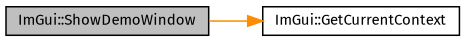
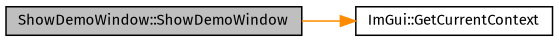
node "ImGui::ShowDemoWindow": label "ImGui::ShowDemoWindow" -> "ShowDemoWindow::ShowDemoWindow"
